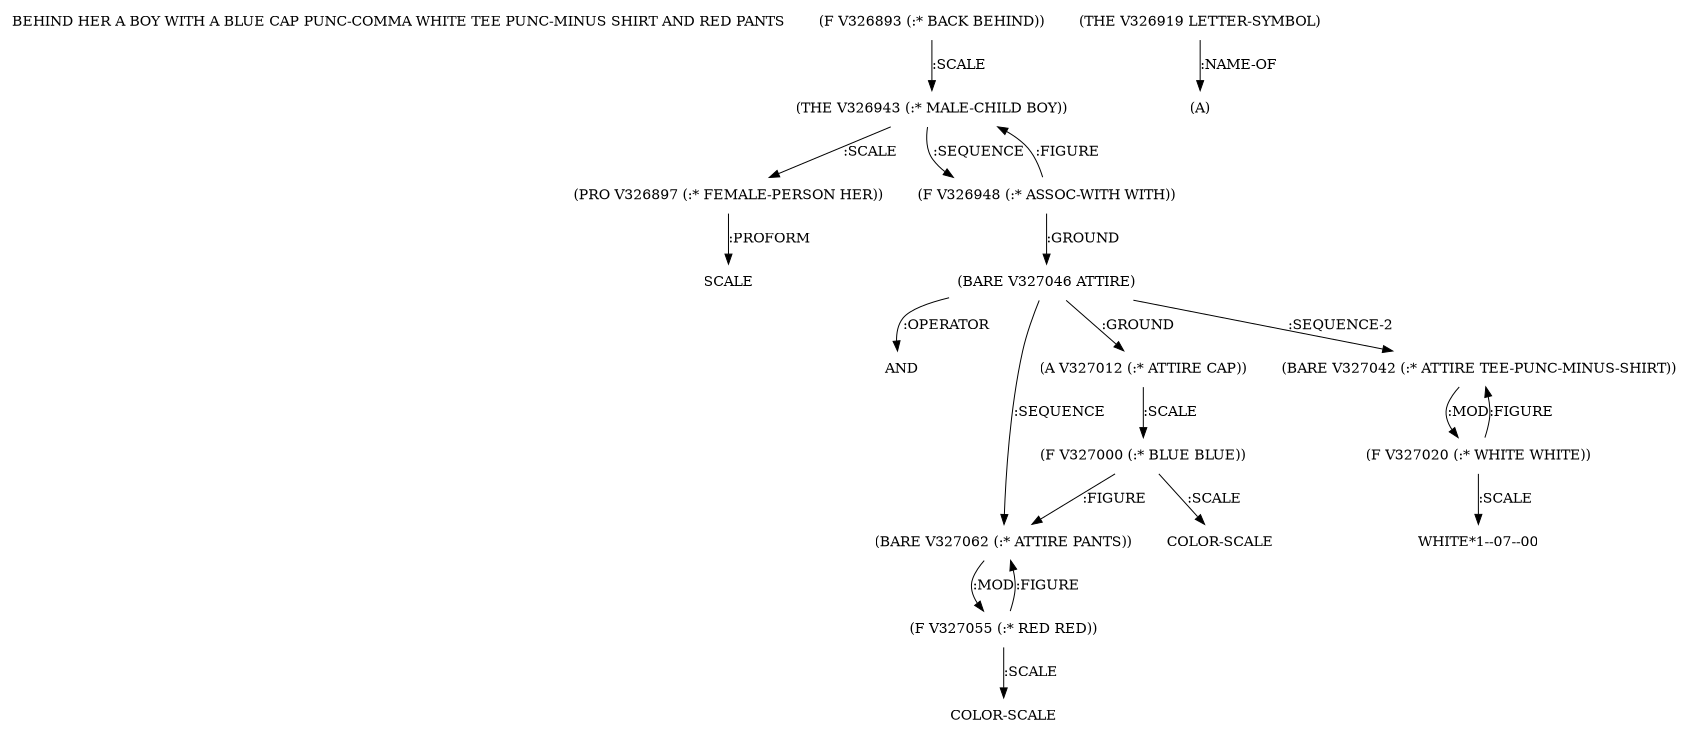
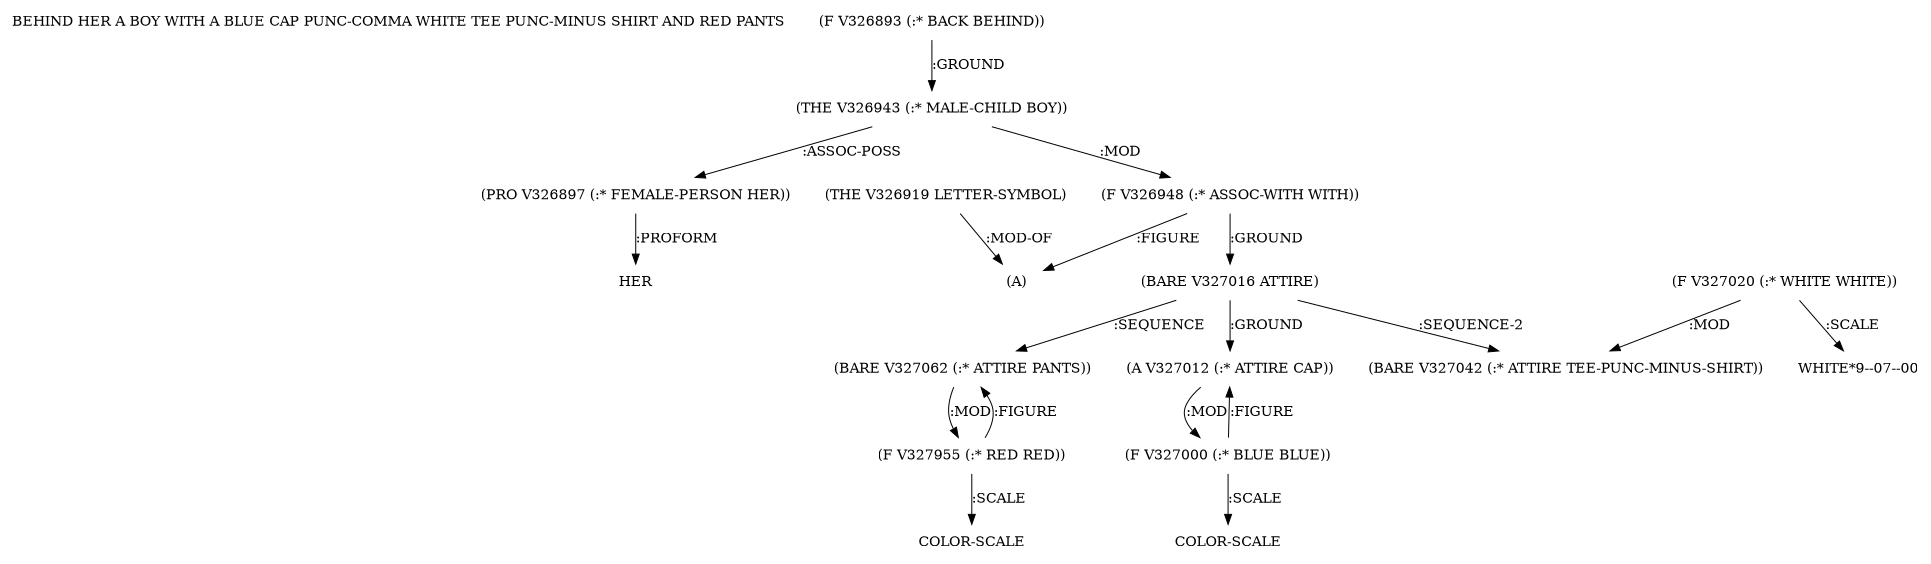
edge "(F V326893 (:* BACK BEHIND))" -> "(THE V326943 (:* MALE-CHILD BOY))": label ":SCALE" -> ":GROUND"
edge "(THE V326919 LETTER-SYMBOL)" -> "(A)": label ":NAME-OF" -> ":MOD-OF"
edge "(F V326948 (:* ASSOC-WITH WITH))" -> "(THE V326943 (:* MALE-CHILD BOY))": now "(F V326948 (:* ASSOC-WITH WITH))" -> "(A)"
edge "(THE V326943 (:* MALE-CHILD BOY))" -> "(PRO V326897 (:* FEMALE-PERSON HER))": label ":SCALE" -> ":ASSOC-POSS"
edge "(THE V326943 (:* MALE-CHILD BOY))" -> "(F V326948 (:* ASSOC-WITH WITH))": label ":SEQUENCE" -> ":MOD"
node "SCALE": label "SCALE" -> "HER"
node "(BARE V327046 ATTIRE)": label "(BARE V327046 ATTIRE)" -> "(BARE V327016 ATTIRE)"
node "AND": removed
edge "(BARE V327042 (:* ATTIRE TEE-PUNC-MINUS-SHIRT))" -> "(F V327020 (:* WHITE WHITE))": removed, label ":MOD"
edge "(A V327012 (:* ATTIRE CAP))" -> "(F V327000 (:* BLUE BLUE))": label ":SCALE" -> ":MOD"
edge "(F V327020 (:* WHITE WHITE))" -> "(BARE V327042 (:* ATTIRE TEE-PUNC-MINUS-SHIRT))": label ":FIGURE" -> ":MOD"
edge "(F V327000 (:* BLUE BLUE))" -> "(BARE V327062 (:* ATTIRE PANTS))": now "(F V327000 (:* BLUE BLUE))" -> "(A V327012 (:* ATTIRE CAP))"
node "WHITE*1--07--00": label "WHITE*1--07--00" -> "WHITE*9--07--00"
node "(F V327055 (:* RED RED))": label "(F V327055 (:* RED RED))" -> "(F V327955 (:* RED RED))"
